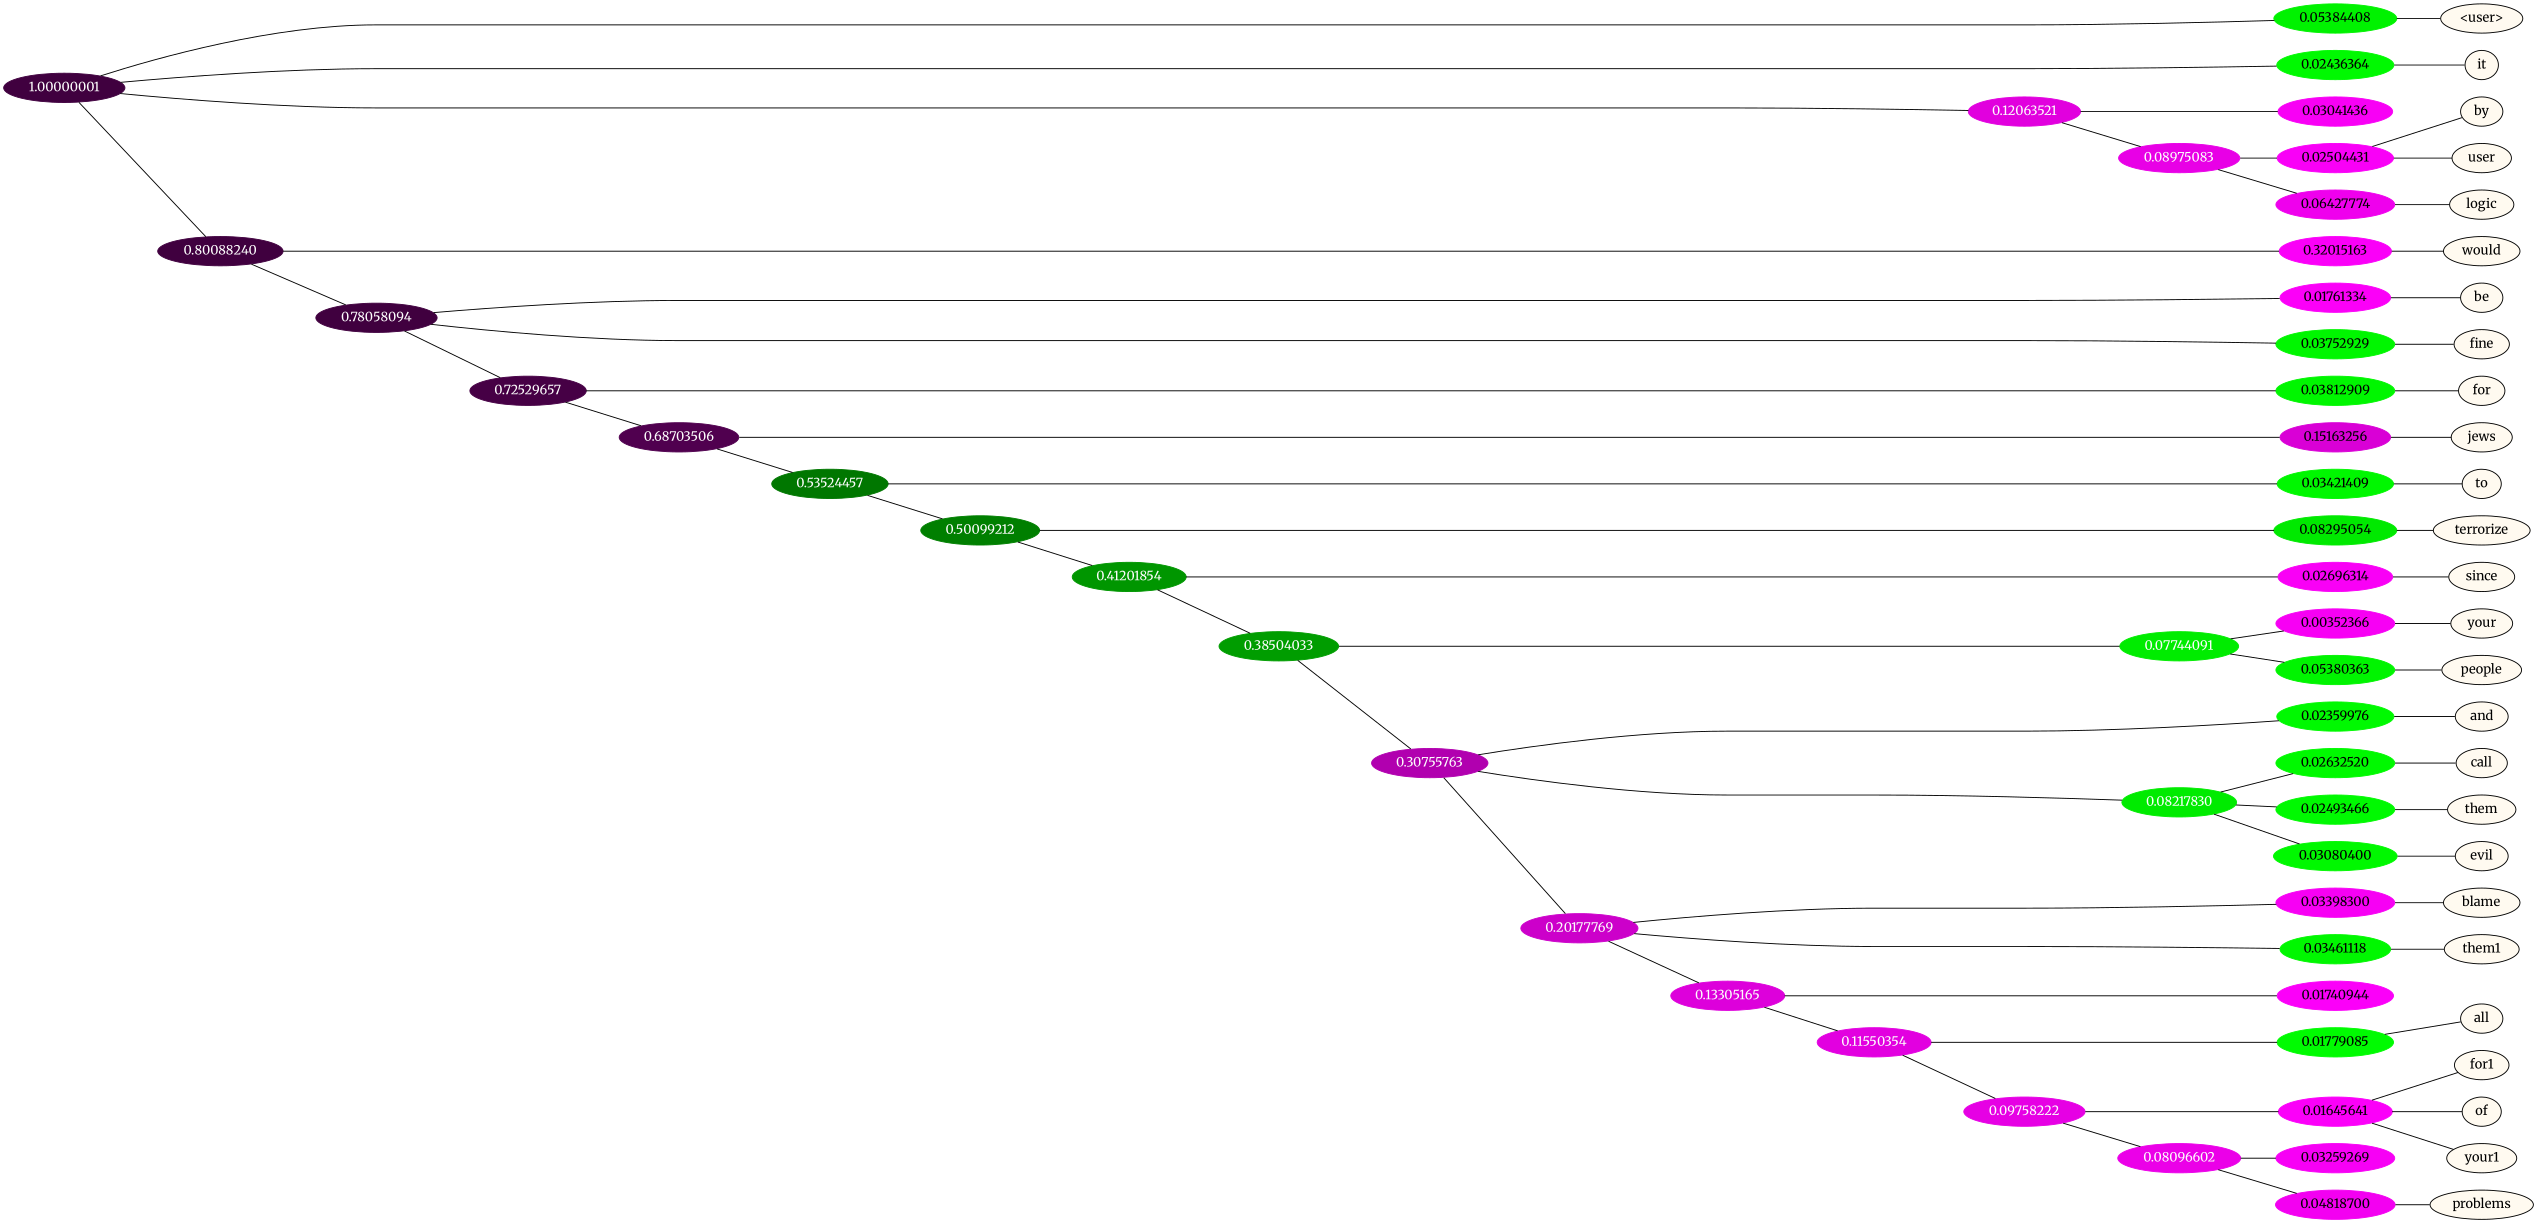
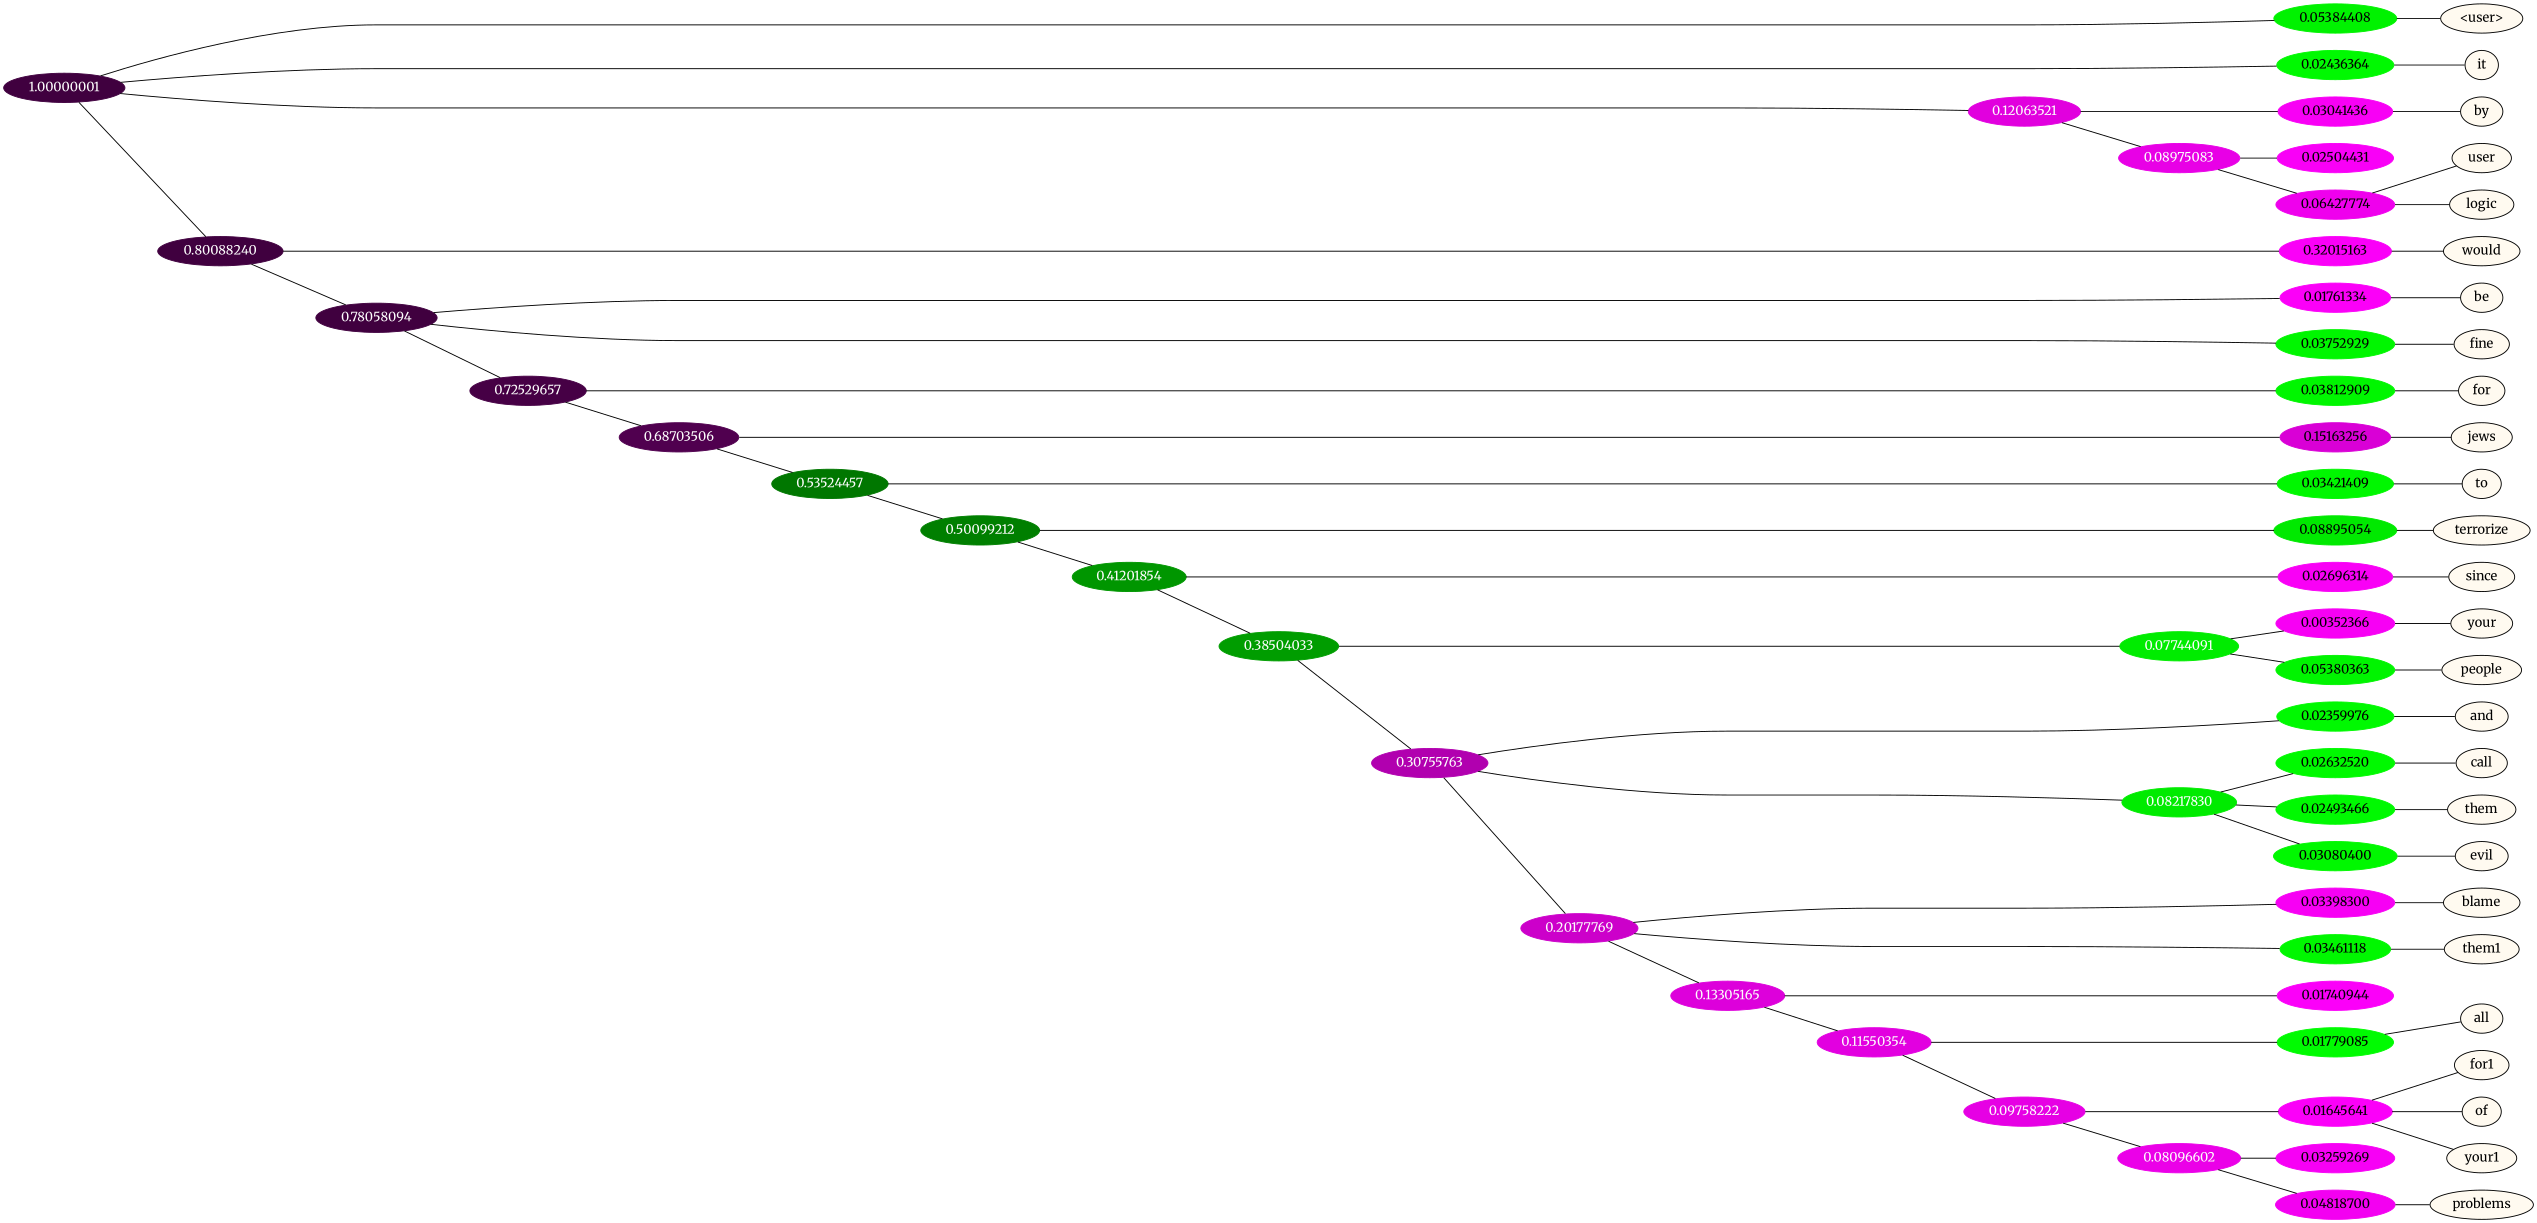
edge "by" -- "0.02504431": now "by" -- "0.03041436"
edge "0.02504431" -- "user": now "0.06427774" -- "user"
node "0.08295054": label "0.08295054" -> "0.08895054"
